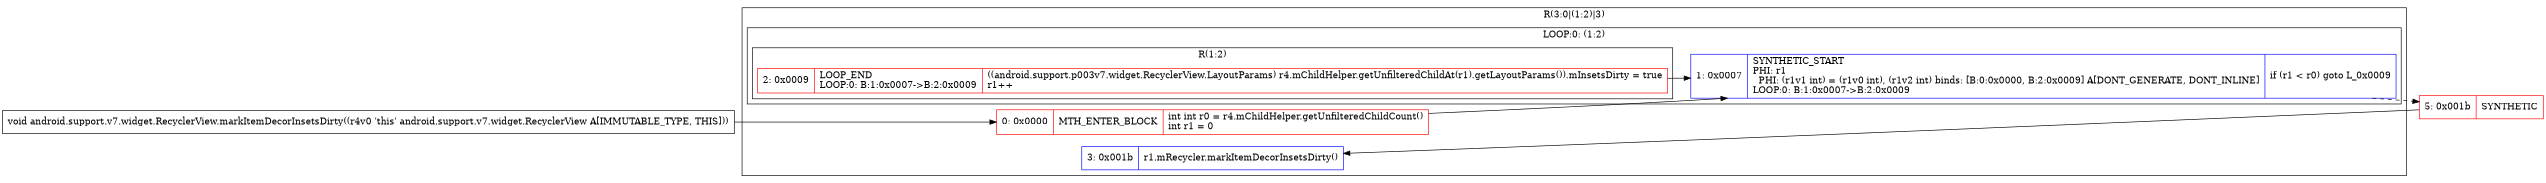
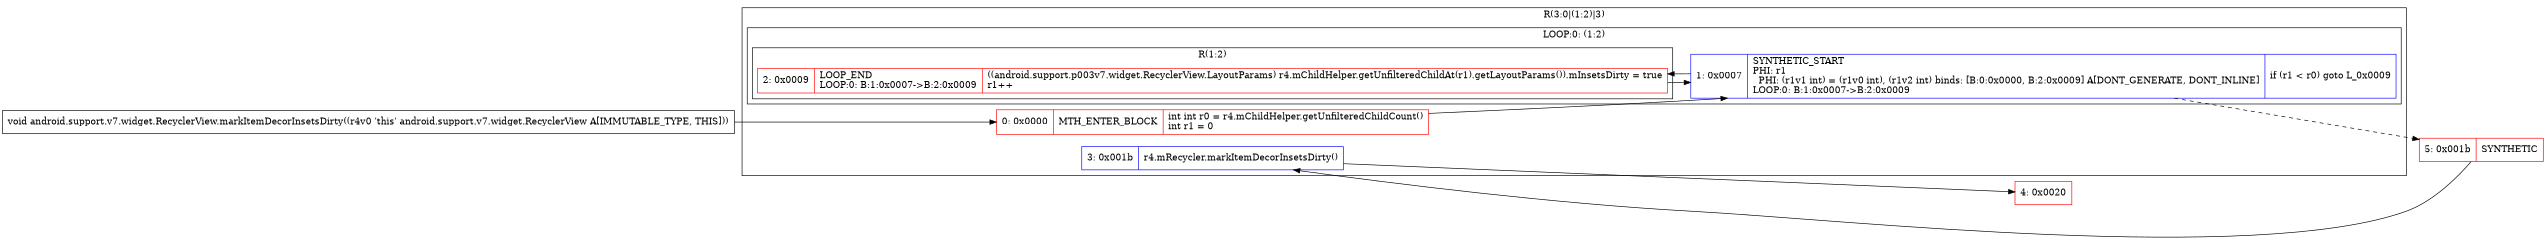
edge "1: 0x0007" -> "2: 0x0009": added
node "3: 0x001b": text "r1.mRecycler.markItemDecorInsetsDirty()" -> "r4.mRecycler.markItemDecorInsetsDirty()"
node "4: 0x0020": added
